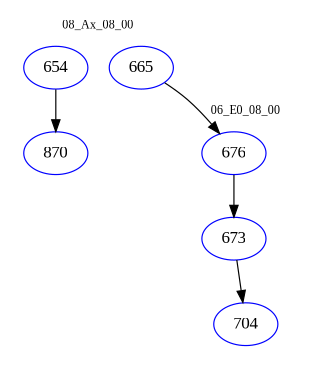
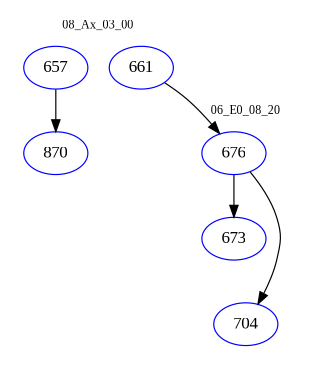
cluster "08_Ax_08_00": label "08_Ax_08_00" -> "08_Ax_03_00"
node "654": label "654" -> "657"
node "665": label "665" -> "661"
cluster "06_E0_08_00": label "06_E0_08_00" -> "06_E0_08_20"
edge "673" -> "704": now "676" -> "704"
